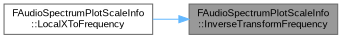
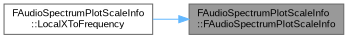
node "FAudioSpectrumPlotScaleInfo ::InverseTransformFrequency": label "FAudioSpectrumPlotScaleInfo ::InverseTransformFrequency" -> "FAudioSpectrumPlotScaleInfo ::FAudioSpectrumPlotScaleInfo"
